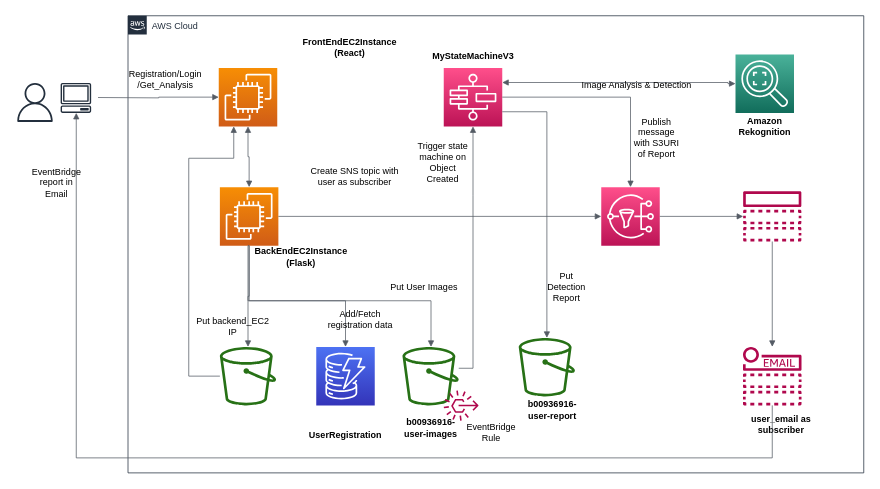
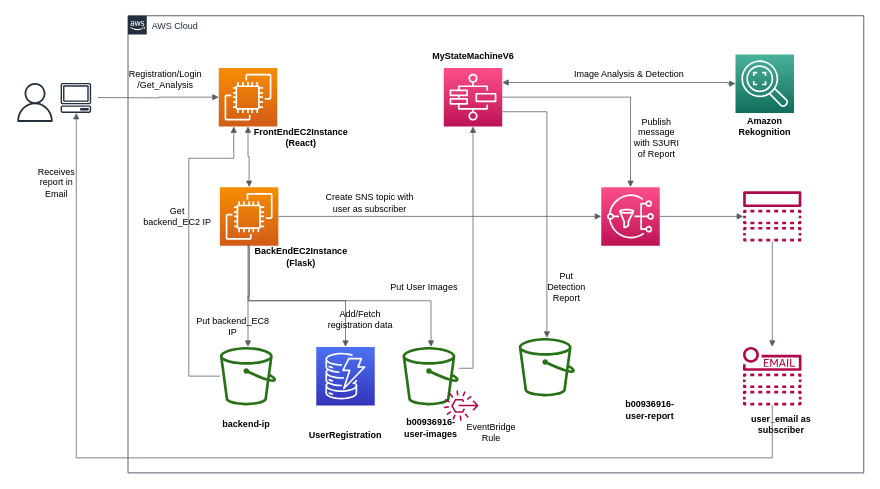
node "FrontEndEC2Instance (React)": moved (350, 48) -> (301, 138)
node "MyStateMachineV3": label "MyStateMachineV3" -> "MyStateMachineV6"
node "Image Analysis & Detection": moved (638, 85) -> (630, 74)
node "Trigger state machine on Object Created": removed
node "Create SNS topic with user as subscriber": moved (355, 176) -> (370, 203)
node "EventBridge report in Email": label "EventBridge report in Email" -> "Receives report in Email"
node "Get backend_EC2 IP": added
node "Put backend_EC2 IP": label "Put backend_EC2 IP" -> "Put backend_EC8 IP"
node "b00936916-user-report": moved (552, 410) -> (650, 410)
node "backend-ip": added
